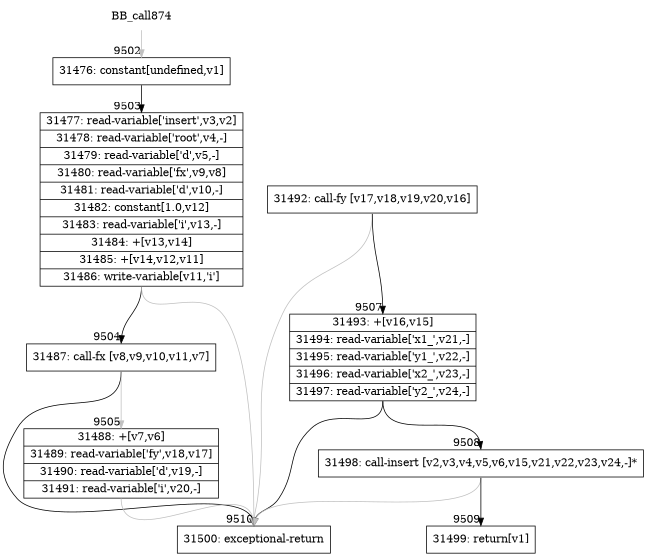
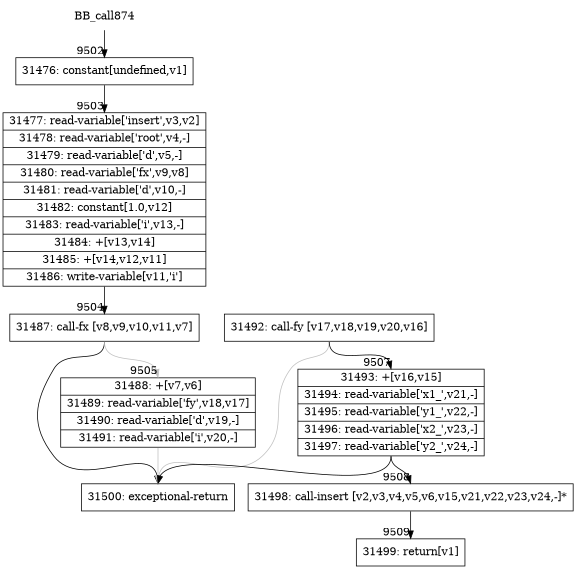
edge "BB_call874" -> "31476: constant[undefined,v1]": color gray -> black
edge "31477: read-variable['insert',v3,v2]" -> "31500: exceptional-return": removed
edge "31498: call-insert [v2,v3,v4,v5,v6,v15,v21,v22,v23,v24,-]*" -> "31500: exceptional-return": removed
